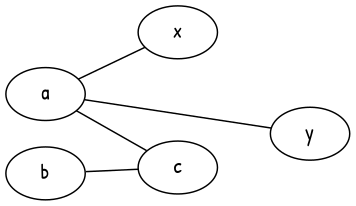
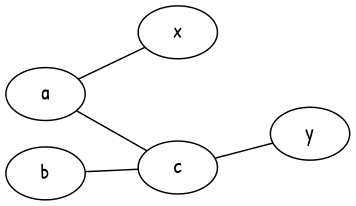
edge "a" -- "y": now "c" -- "y"
